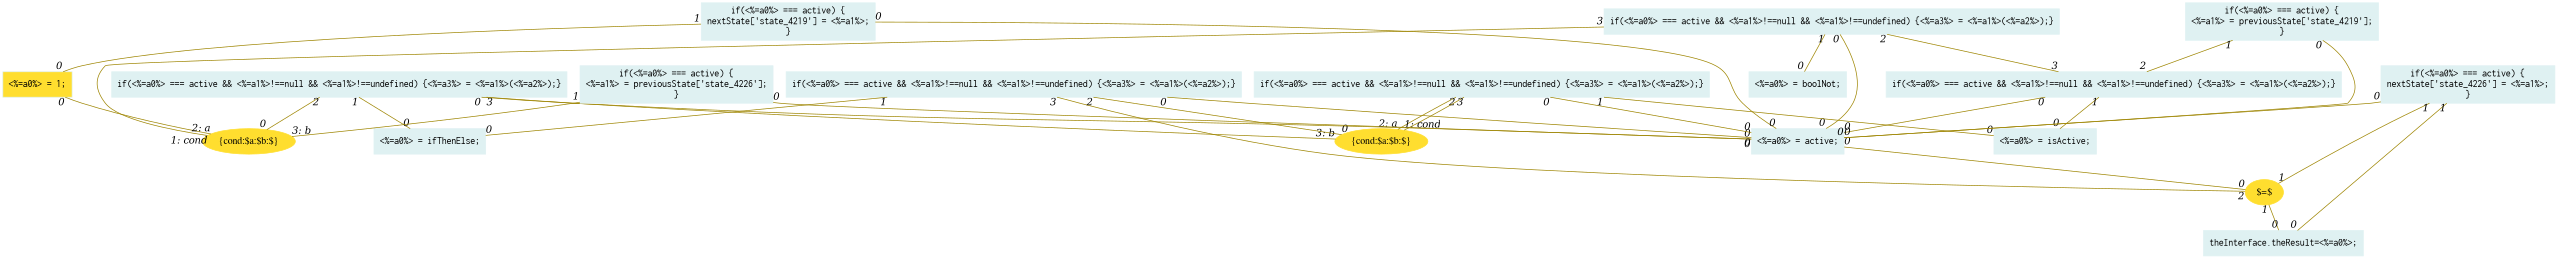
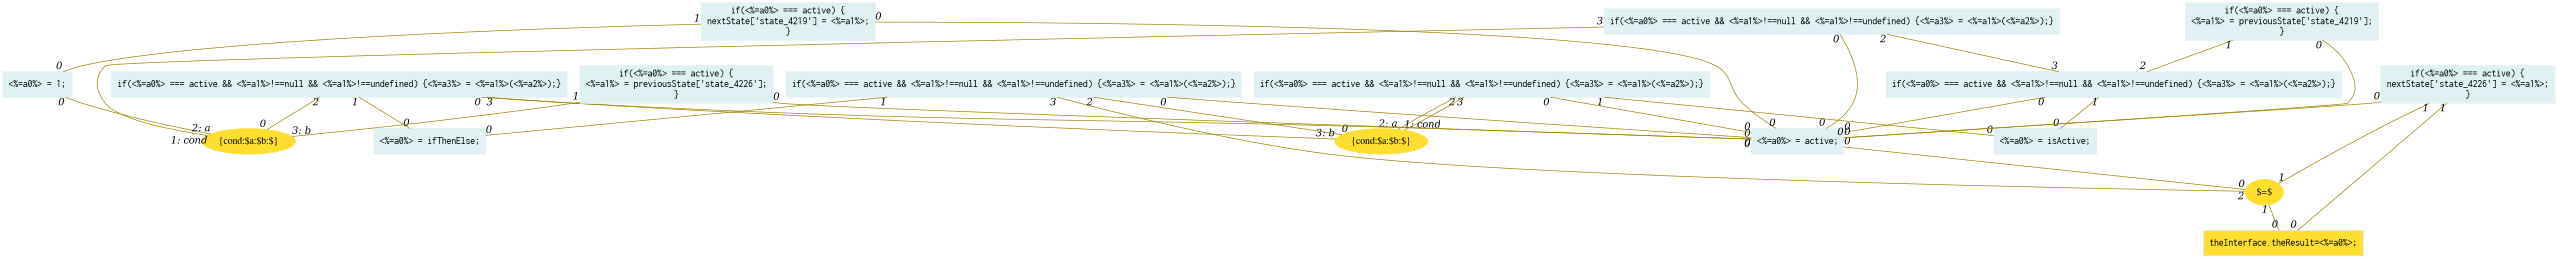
node "<%=a0%> = 1;": fillcolor #ffde2f -> #dff1f2
node "<%=a0%> = boolNot;": removed
node "theInterface.theResult=<%=a0%>;": fillcolor #dff1f2 -> #ffde2f
